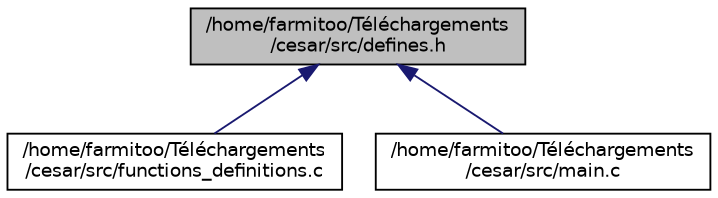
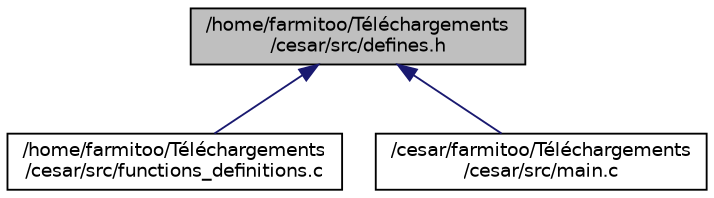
node "/home/farmitoo/Téléchargements /cesar/src/main.c": label "/home/farmitoo/Téléchargements /cesar/src/main.c" -> "/cesar/farmitoo/Téléchargements /cesar/src/main.c"
